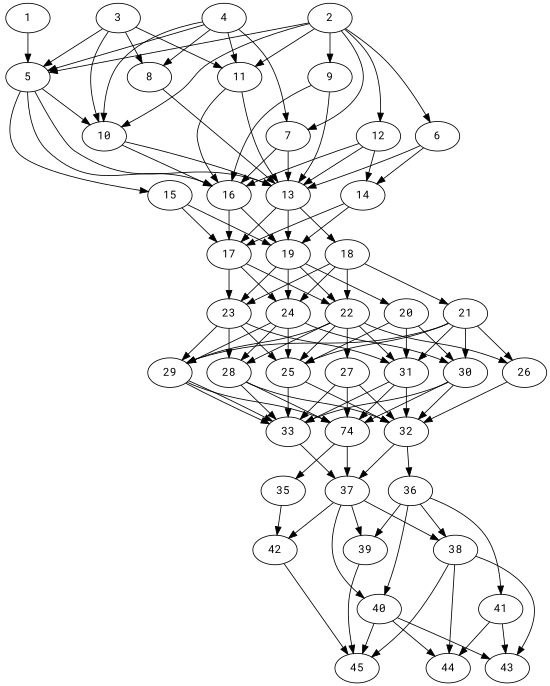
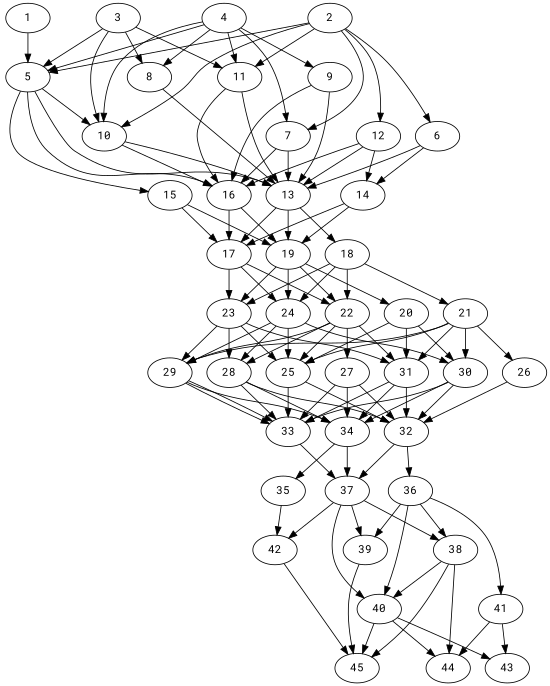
edge "2" -> "9": now "4" -> "9"
edge "22" -> "26": removed
node "74": label "74" -> "34"
edge "38" -> "43": now "38" -> "40"
